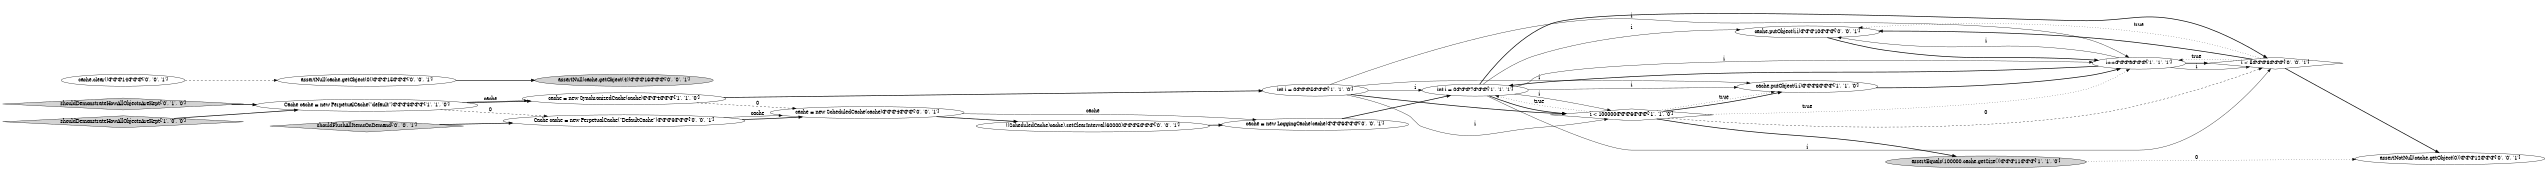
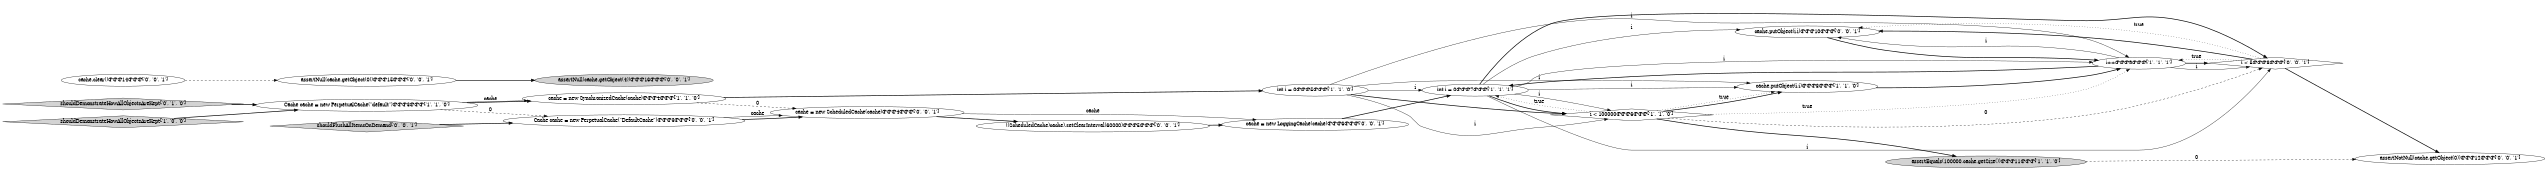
edge "assertEquals(100000,cache.getSize())@@@11@@@['1', '1', '0']" -> "assertNotNull(cache.getObject(0))@@@12@@@['0', '0', '1']": style dotted -> dashed
